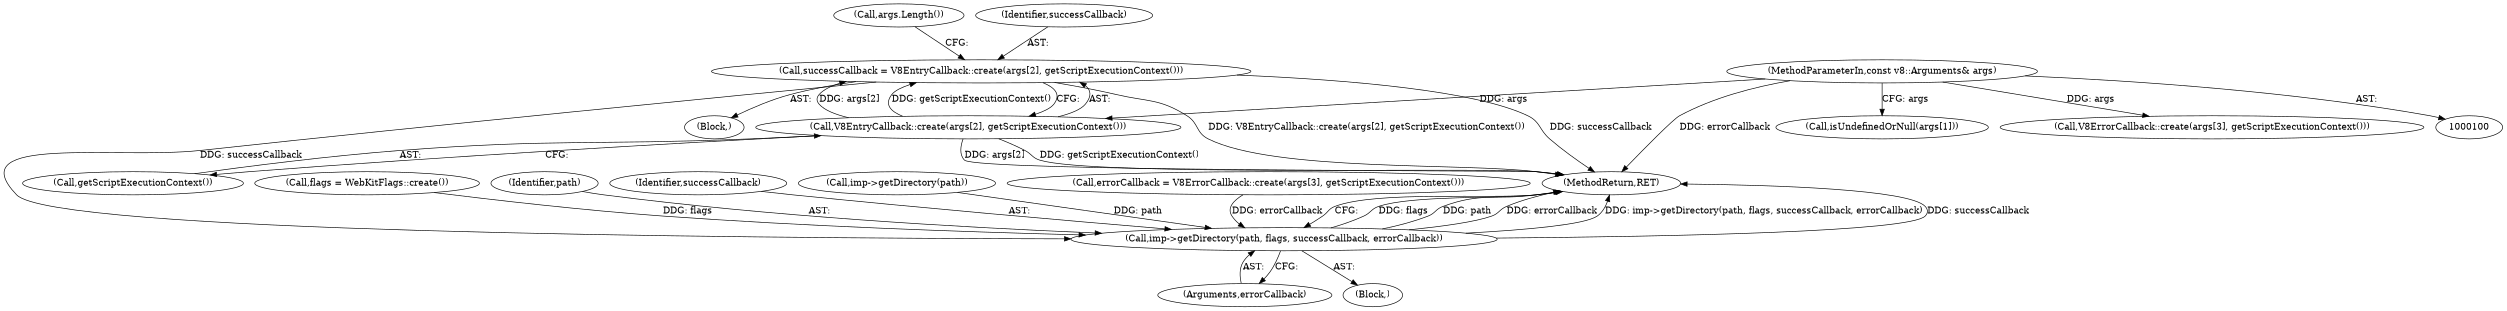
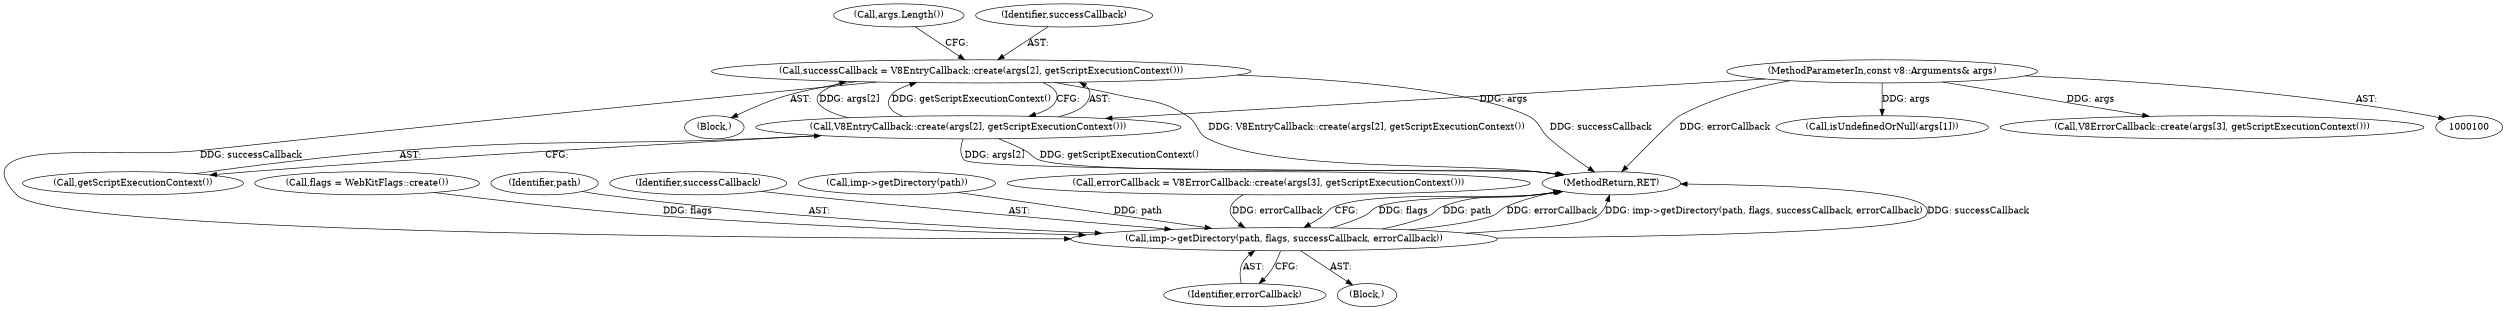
edge "(MethodParameterIn,const v8::Arguments& args)" -> "(Call,isUndefinedOrNull(args[1]))": label "CFG: args" -> "DDG: args"
node "(Arguments,errorCallback)": label "(Arguments,errorCallback)" -> "(Identifier,errorCallback)"
